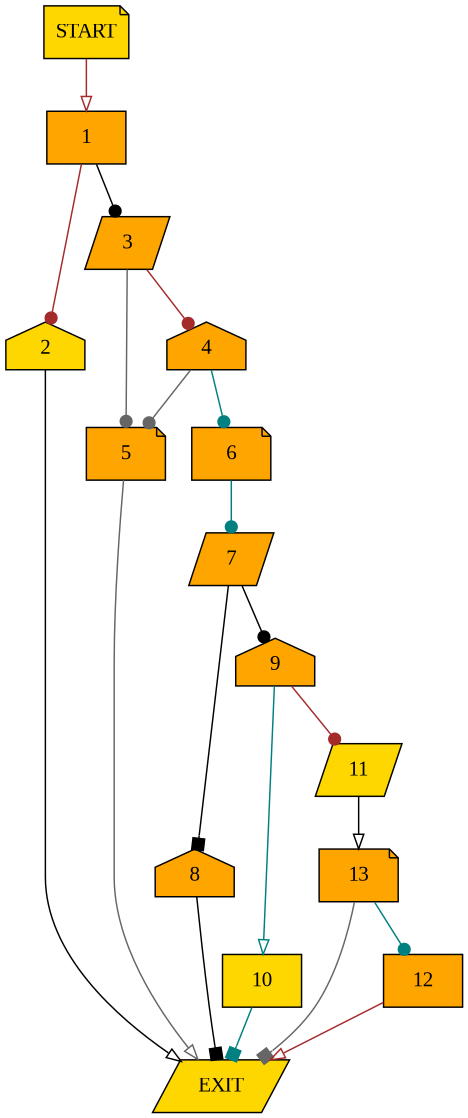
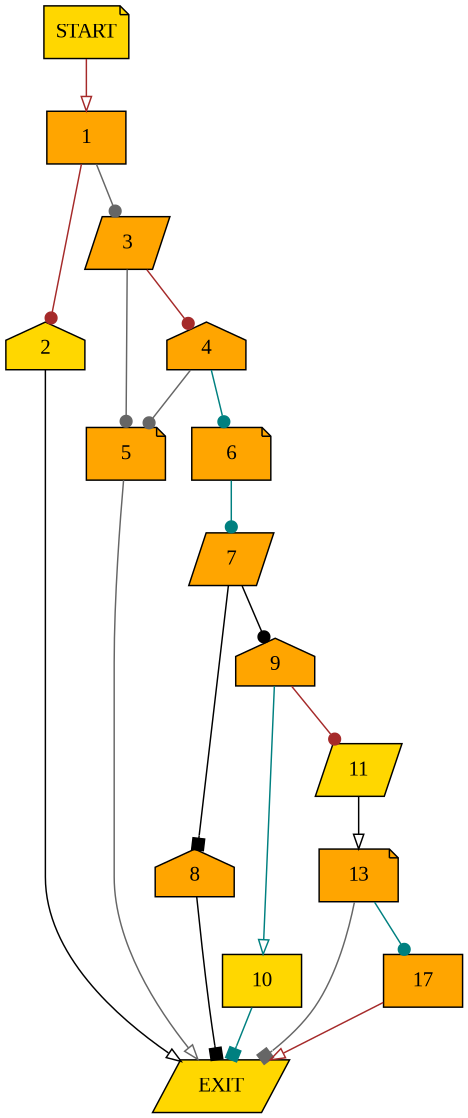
edge "1" -> "3": color black -> gray40
node "12": label "12" -> "17"
